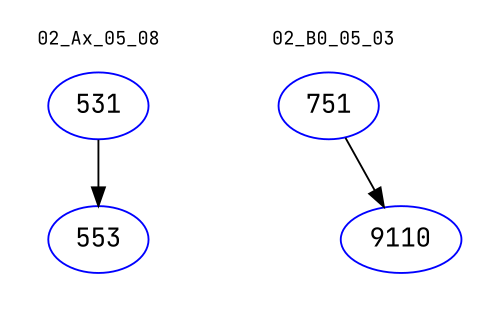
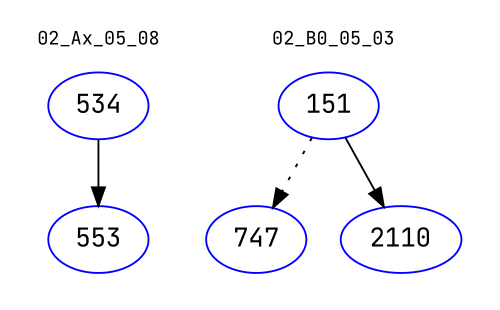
node "531": label "531" -> "534"
node "751": label "751" -> "151"
node "747": added
node "9110": label "9110" -> "2110"
